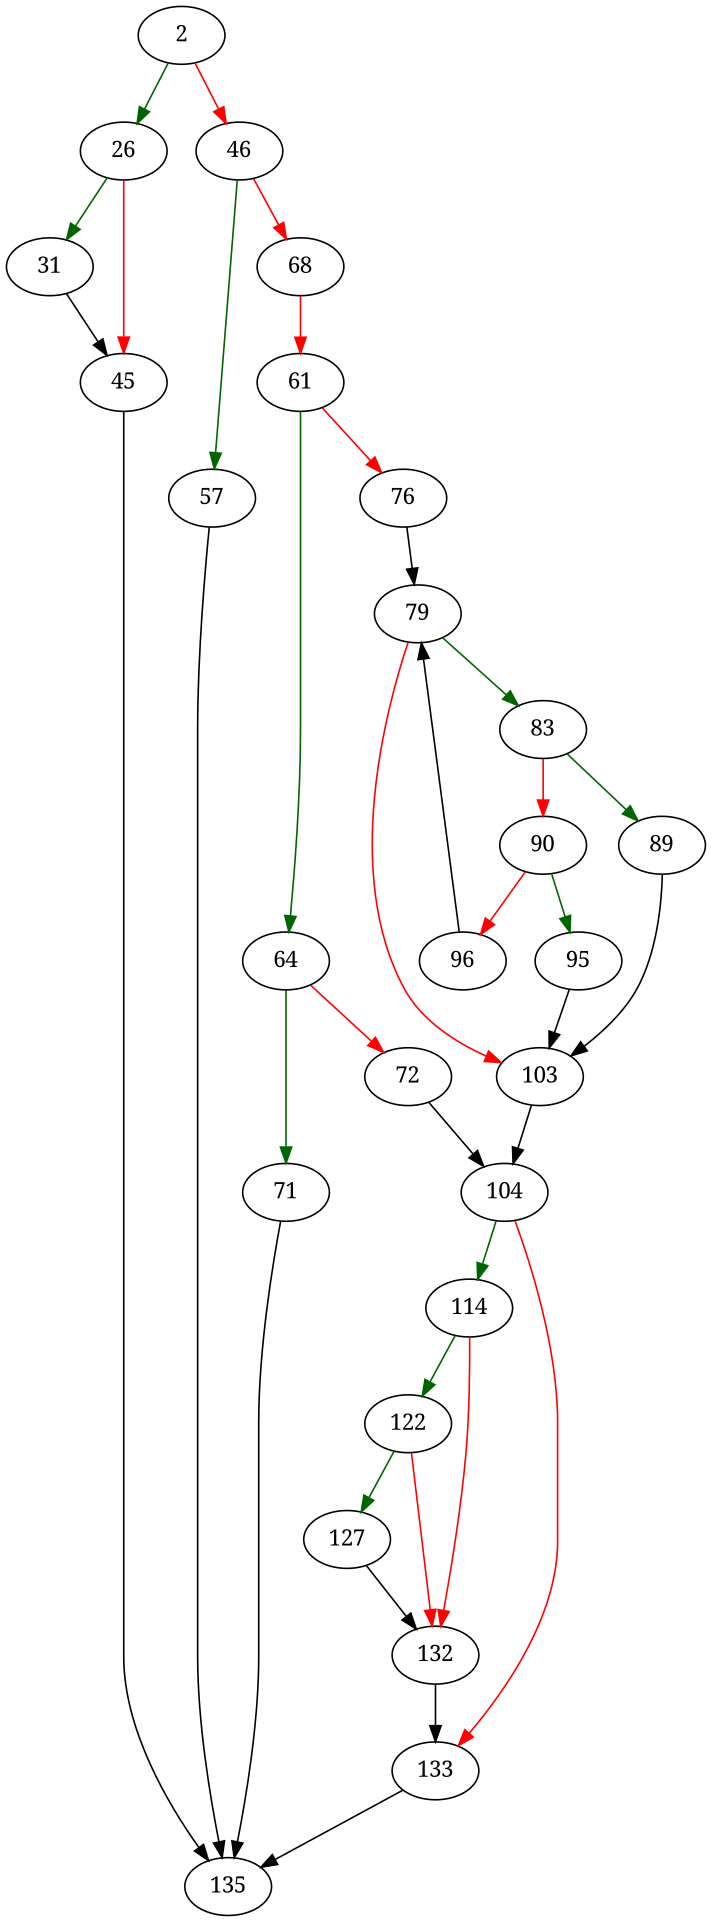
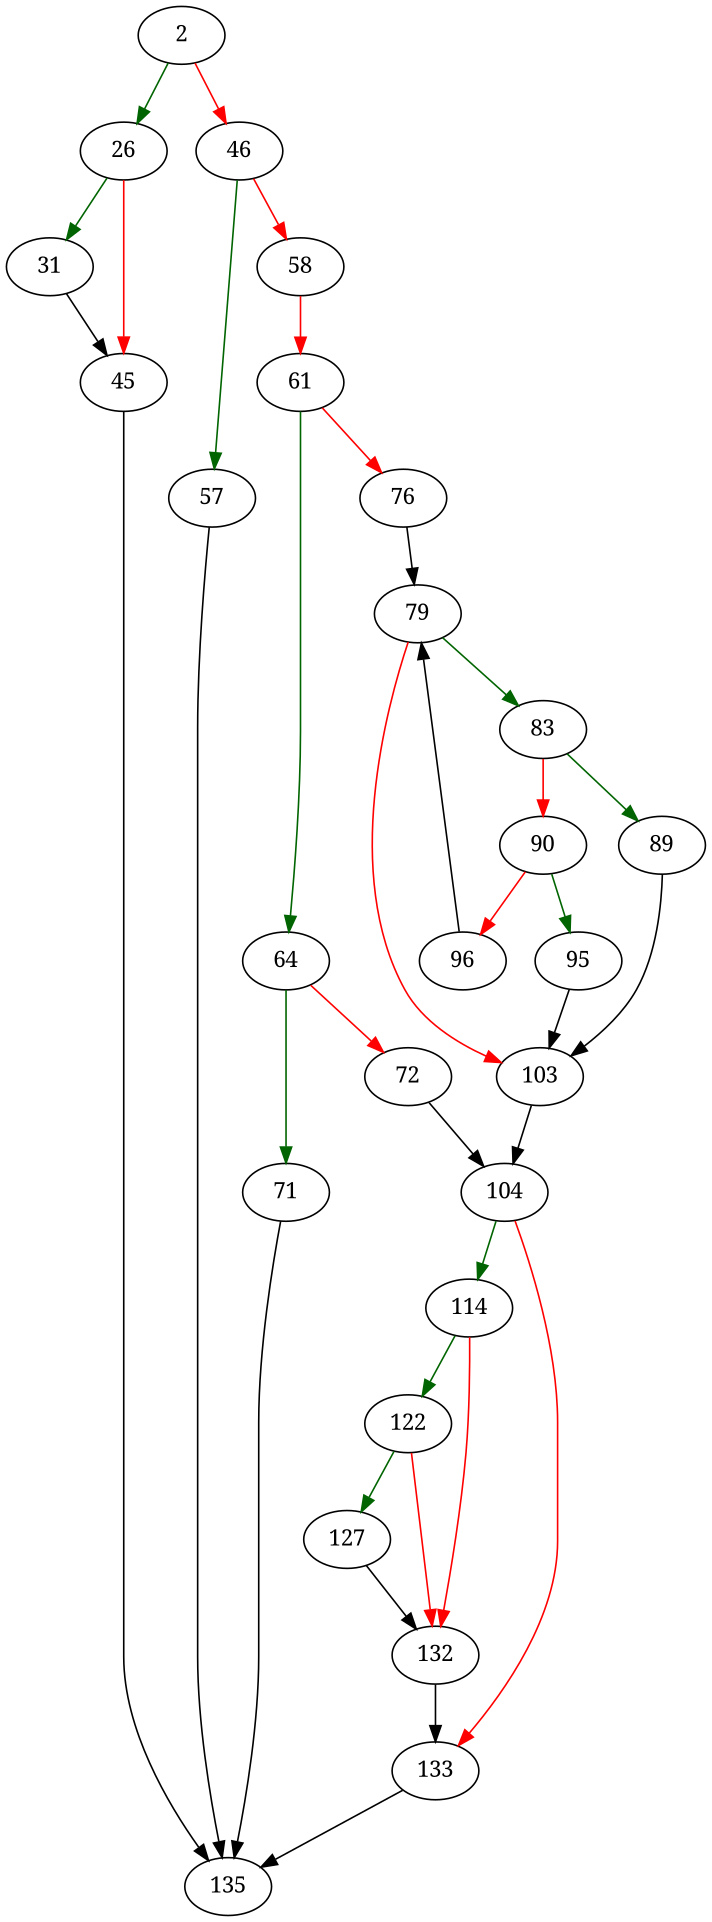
node "68": label "68" -> "58"
